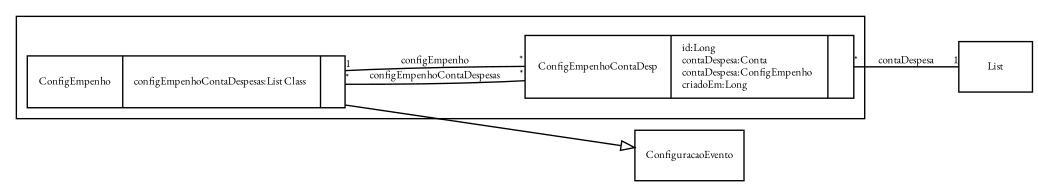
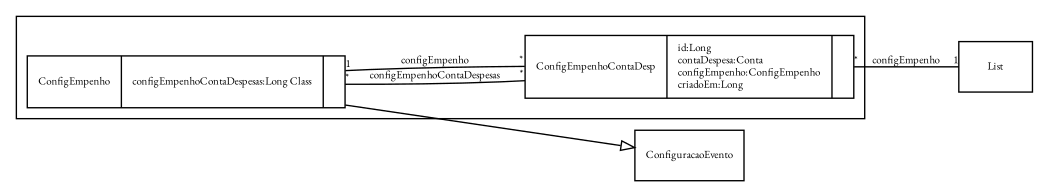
edge "ConfigEmpenhoContaDesp" -- "List": label "contaDespesa" -> "configEmpenho"
node "ConfigEmpenhoContaDesp": text "contaDespesa:ConfigEmpenho" -> "configEmpenho:ConfigEmpenho"
node "ConfigEmpenho": text "configEmpenhoContaDespesas:List Class" -> "configEmpenhoContaDespesas:Long Class"
